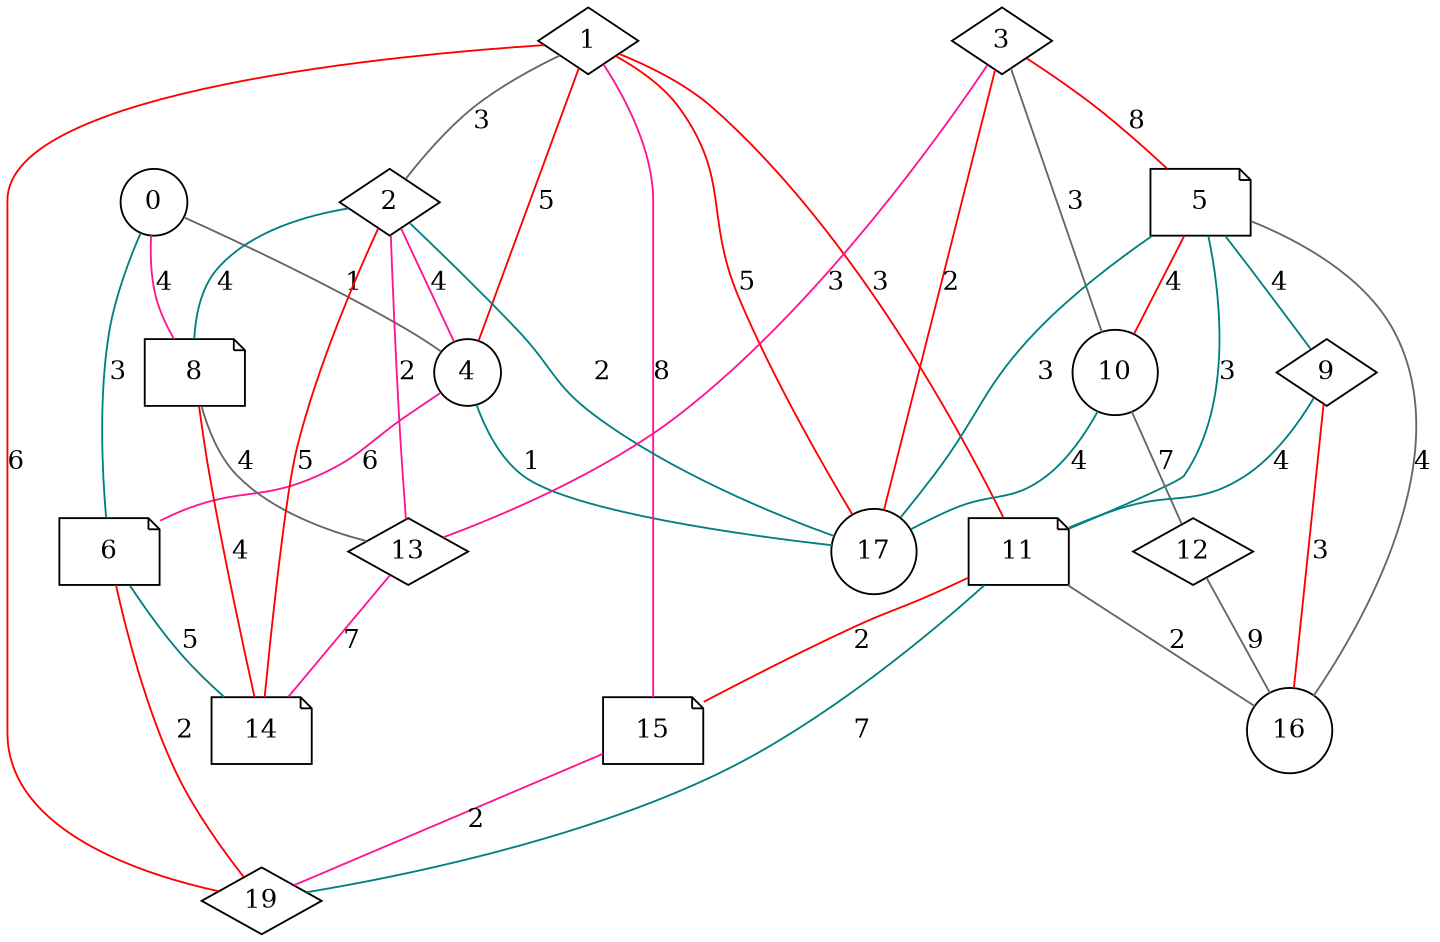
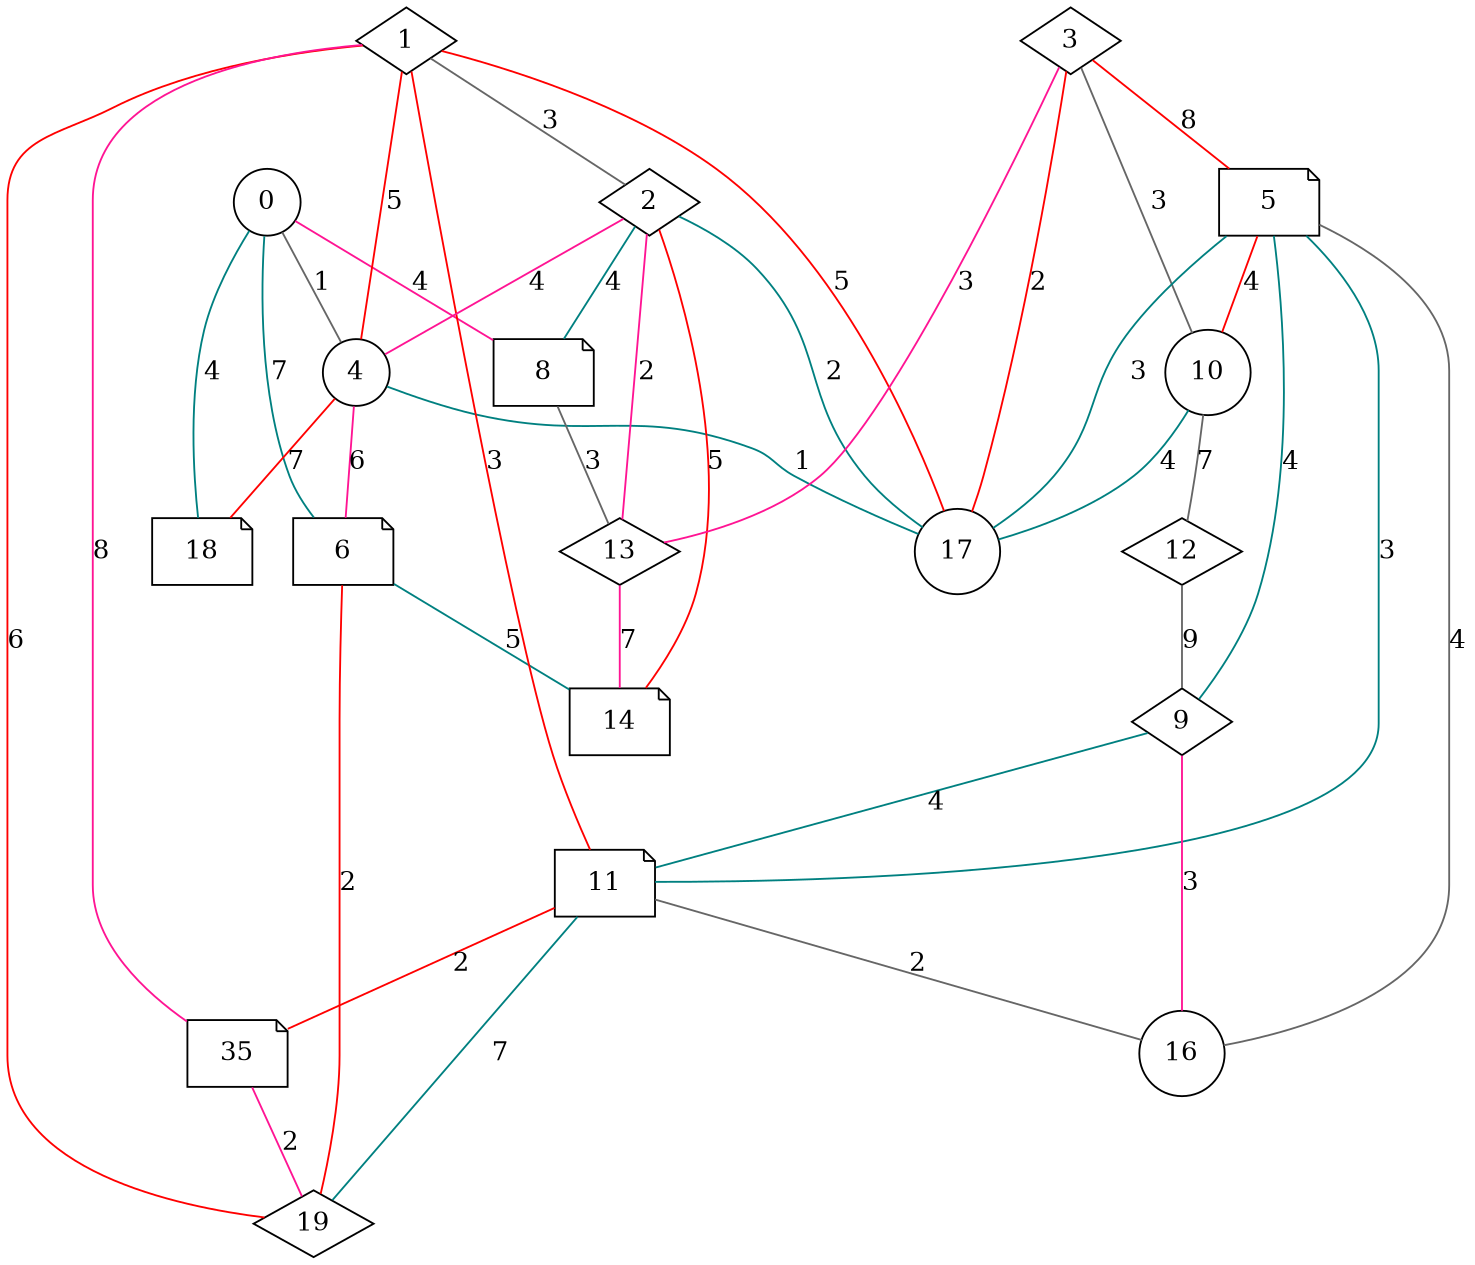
edge "0" -- "6": label "3" -> "7"
edge "8" -- "13": label "4" -> "3"
edge "9" -- "16": color red -> deeppink
node "18": added
edge "8" -- "14": removed, label "4"
edge "12" -- "16": now "12" -- "9"
node "15": label "15" -> "35"
